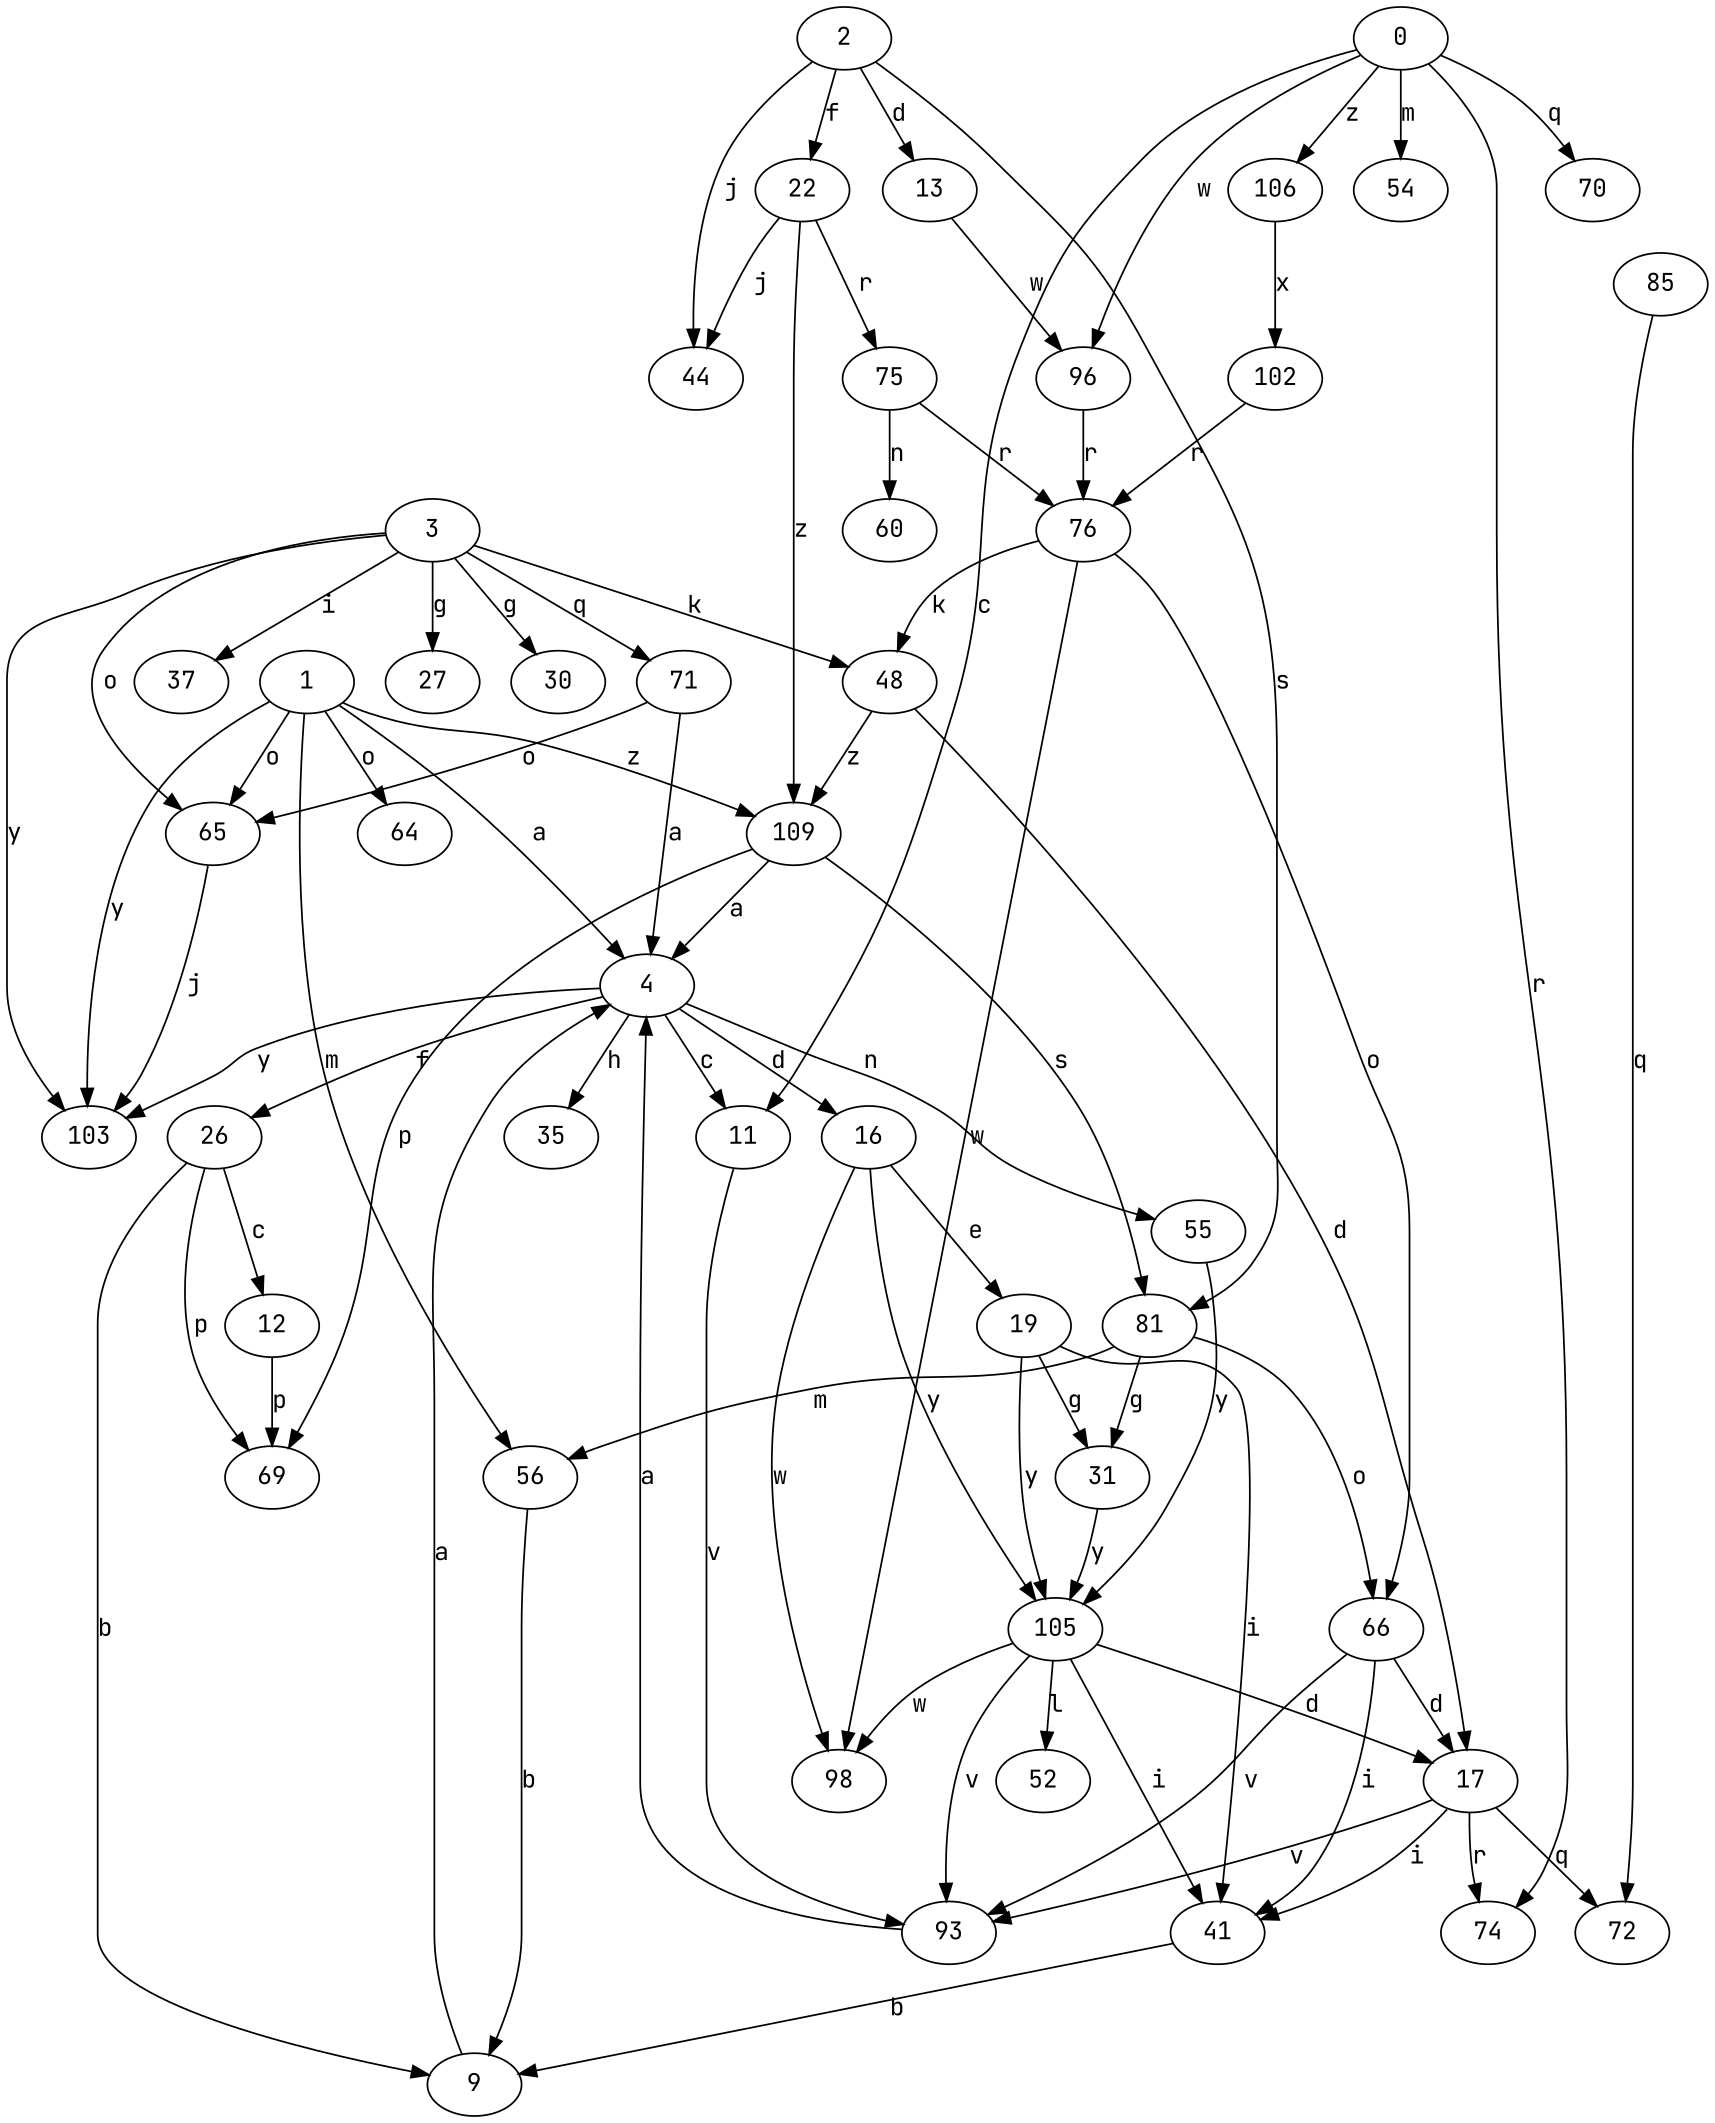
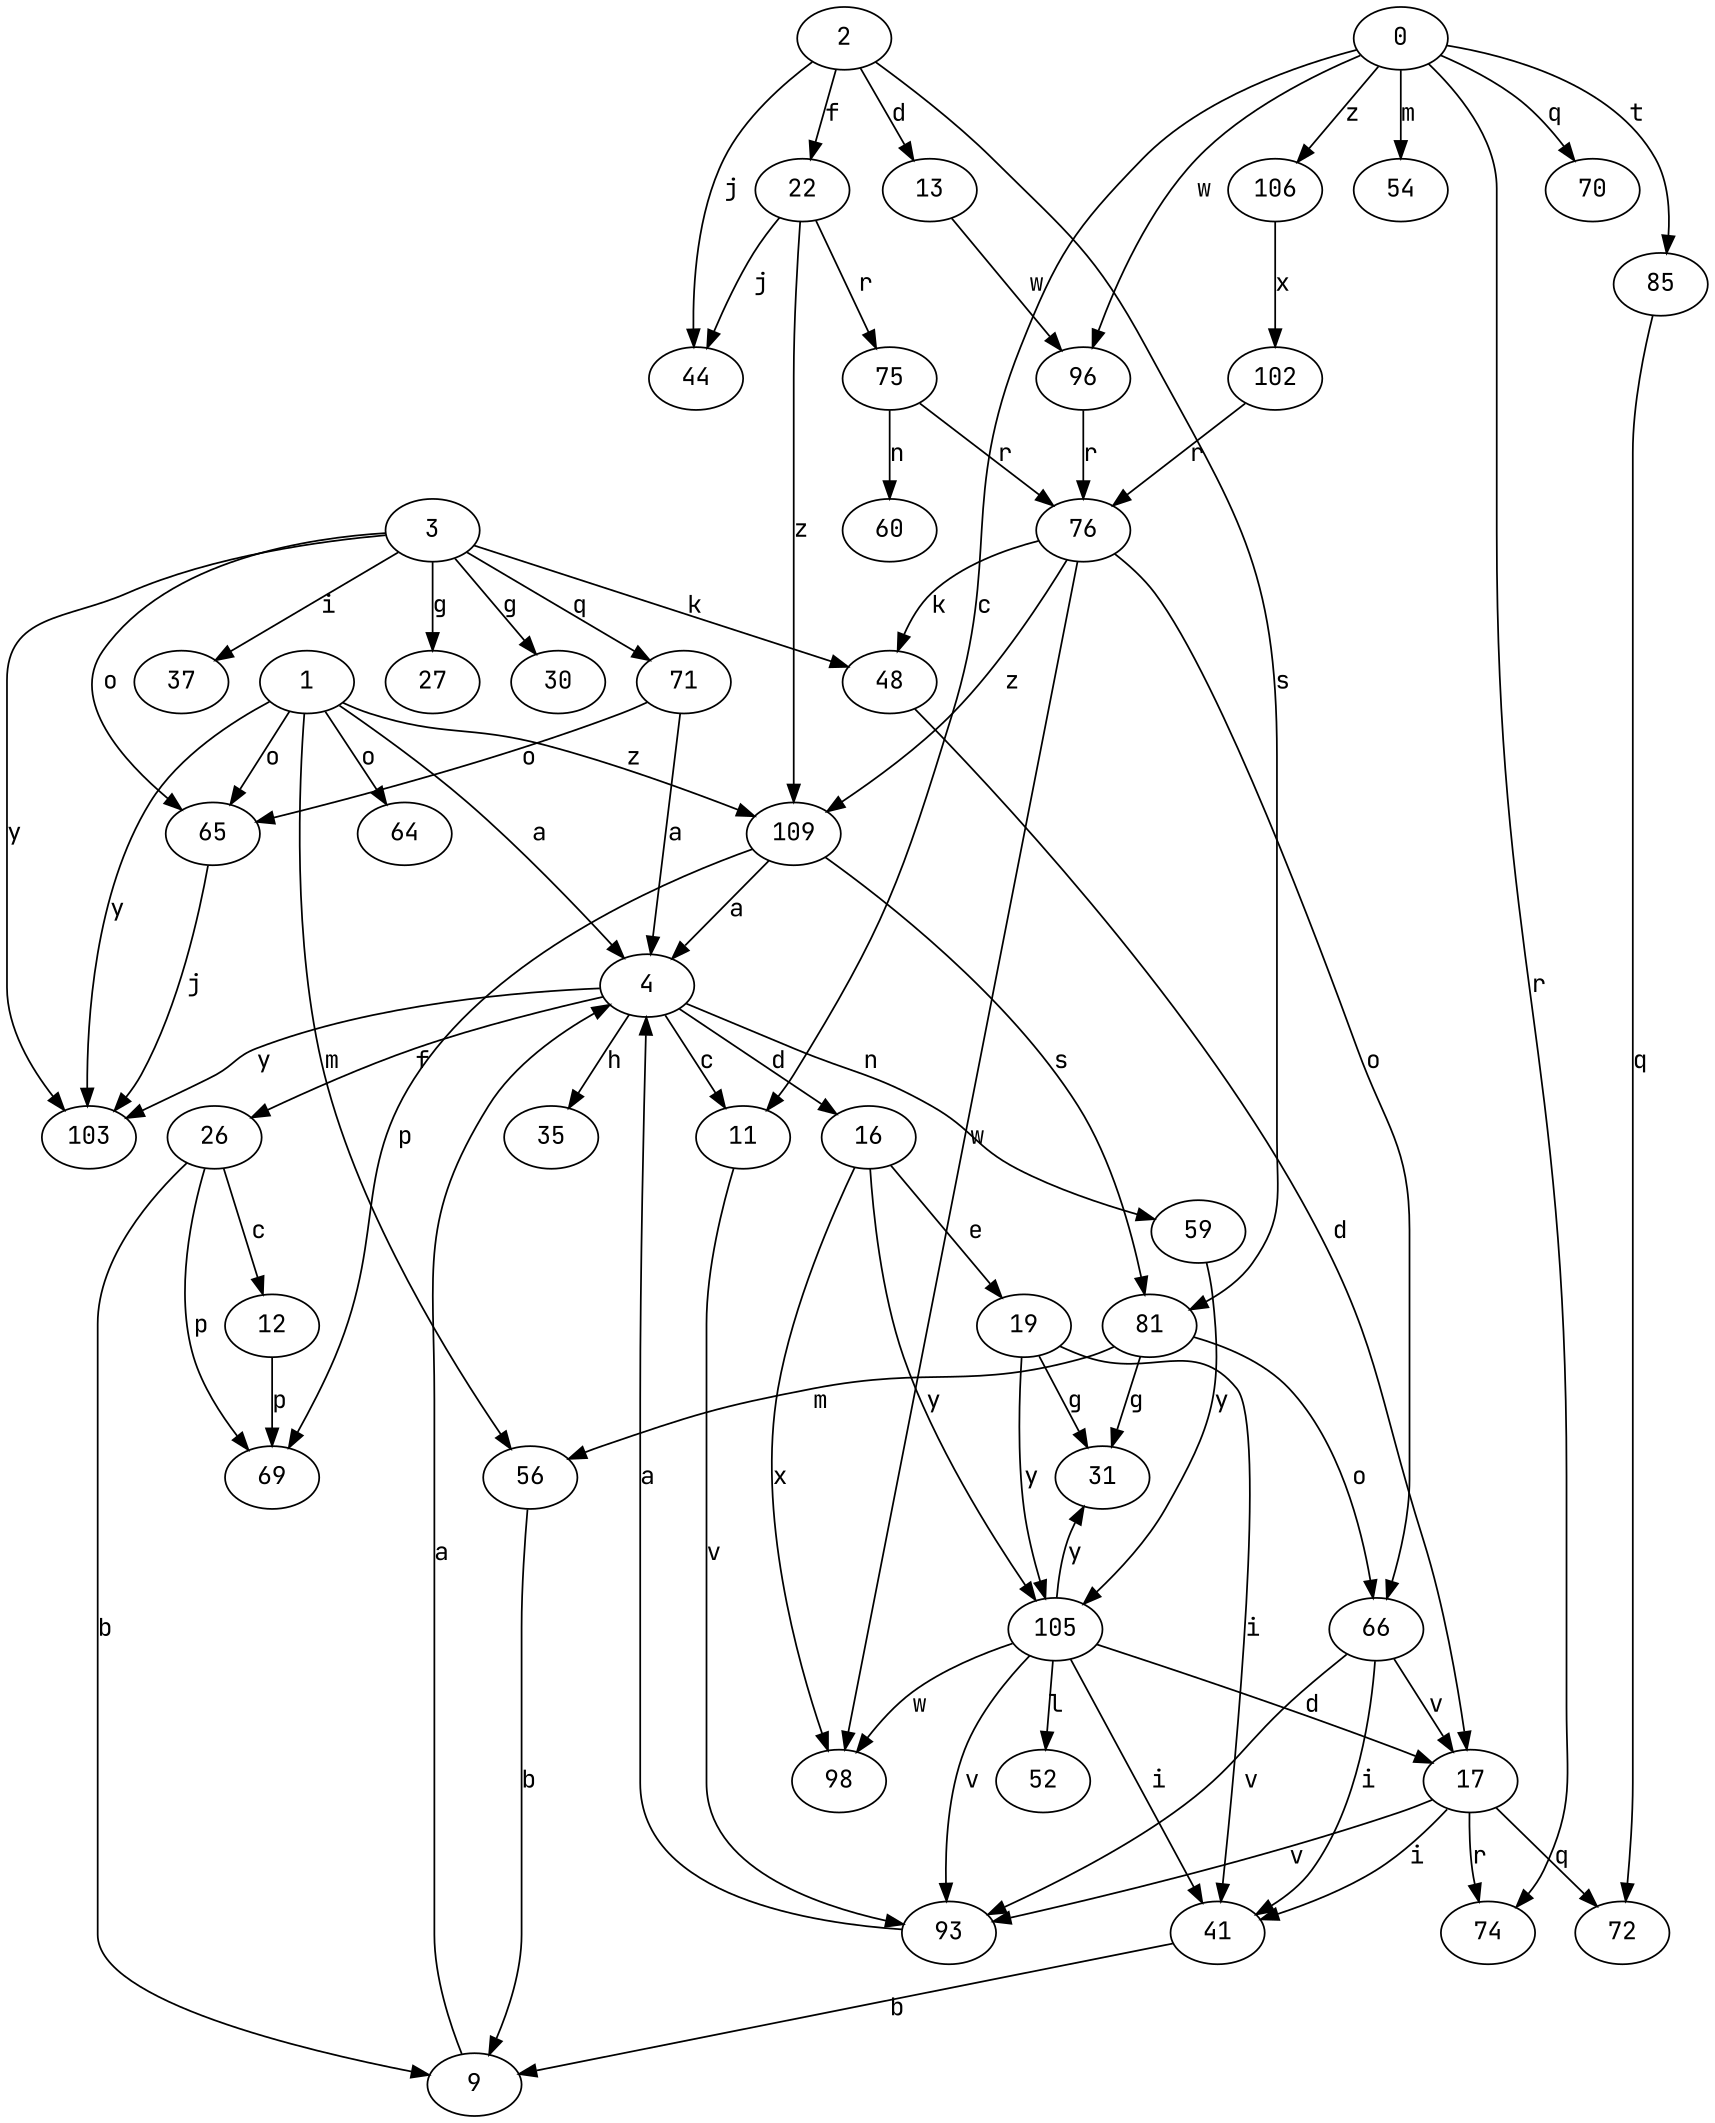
edge "0" -> "85": added, label "t"
edge "48" -> "109": now "76" -> "109"
node "55": label "55" -> "59"
edge "16" -> "98": label "w" -> "x"
edge "31" -> "105": reversed
edge "66" -> "17": label "d" -> "v"
